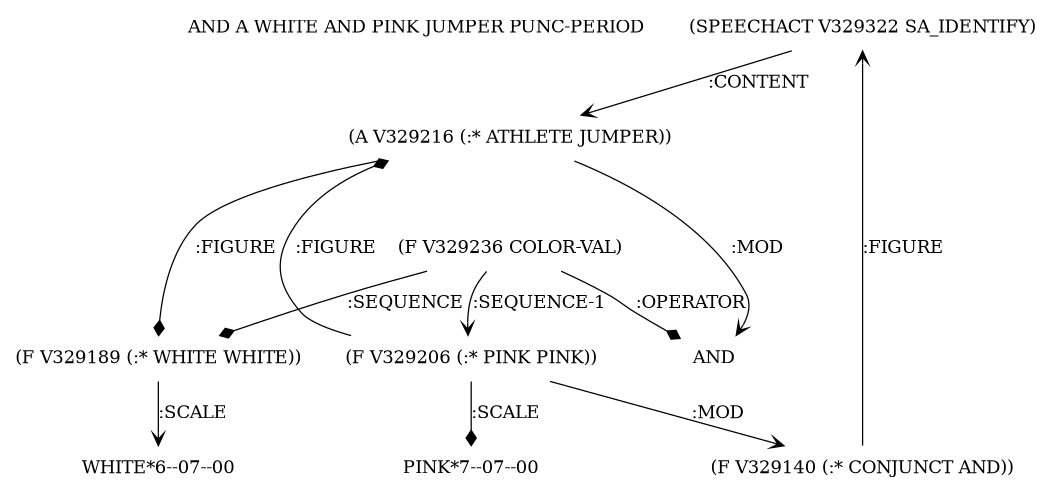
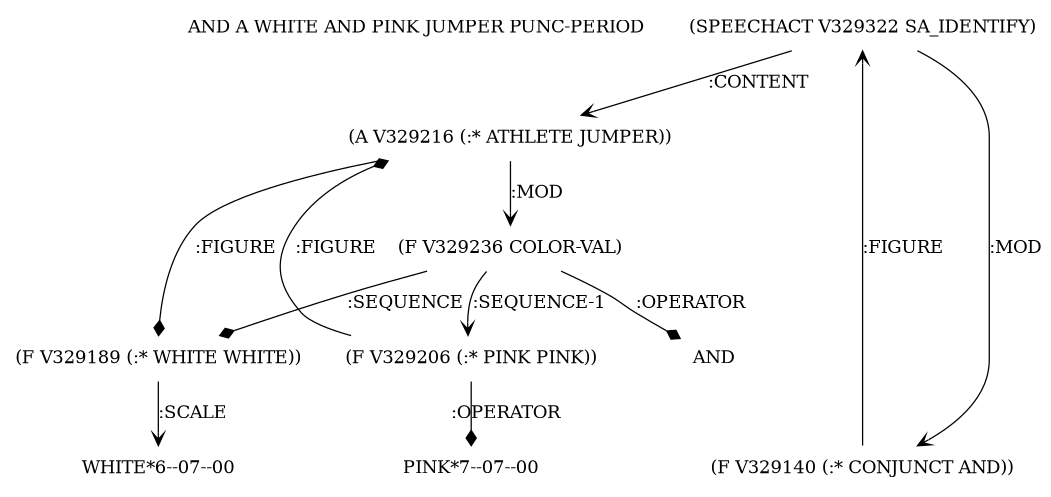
edge "(A V329216 (:* ATHLETE JUMPER))" -> "AND": now "(A V329216 (:* ATHLETE JUMPER))" -> "(F V329236 COLOR-VAL)"
edge "(F V329206 (:* PINK PINK))" -> "(F V329140 (:* CONJUNCT AND))": now "(SPEECHACT V329322 SA_IDENTIFY)" -> "(F V329140 (:* CONJUNCT AND))"
edge "(F V329206 (:* PINK PINK))" -> "PINK*7--07--00": label ":SCALE" -> ":OPERATOR"
